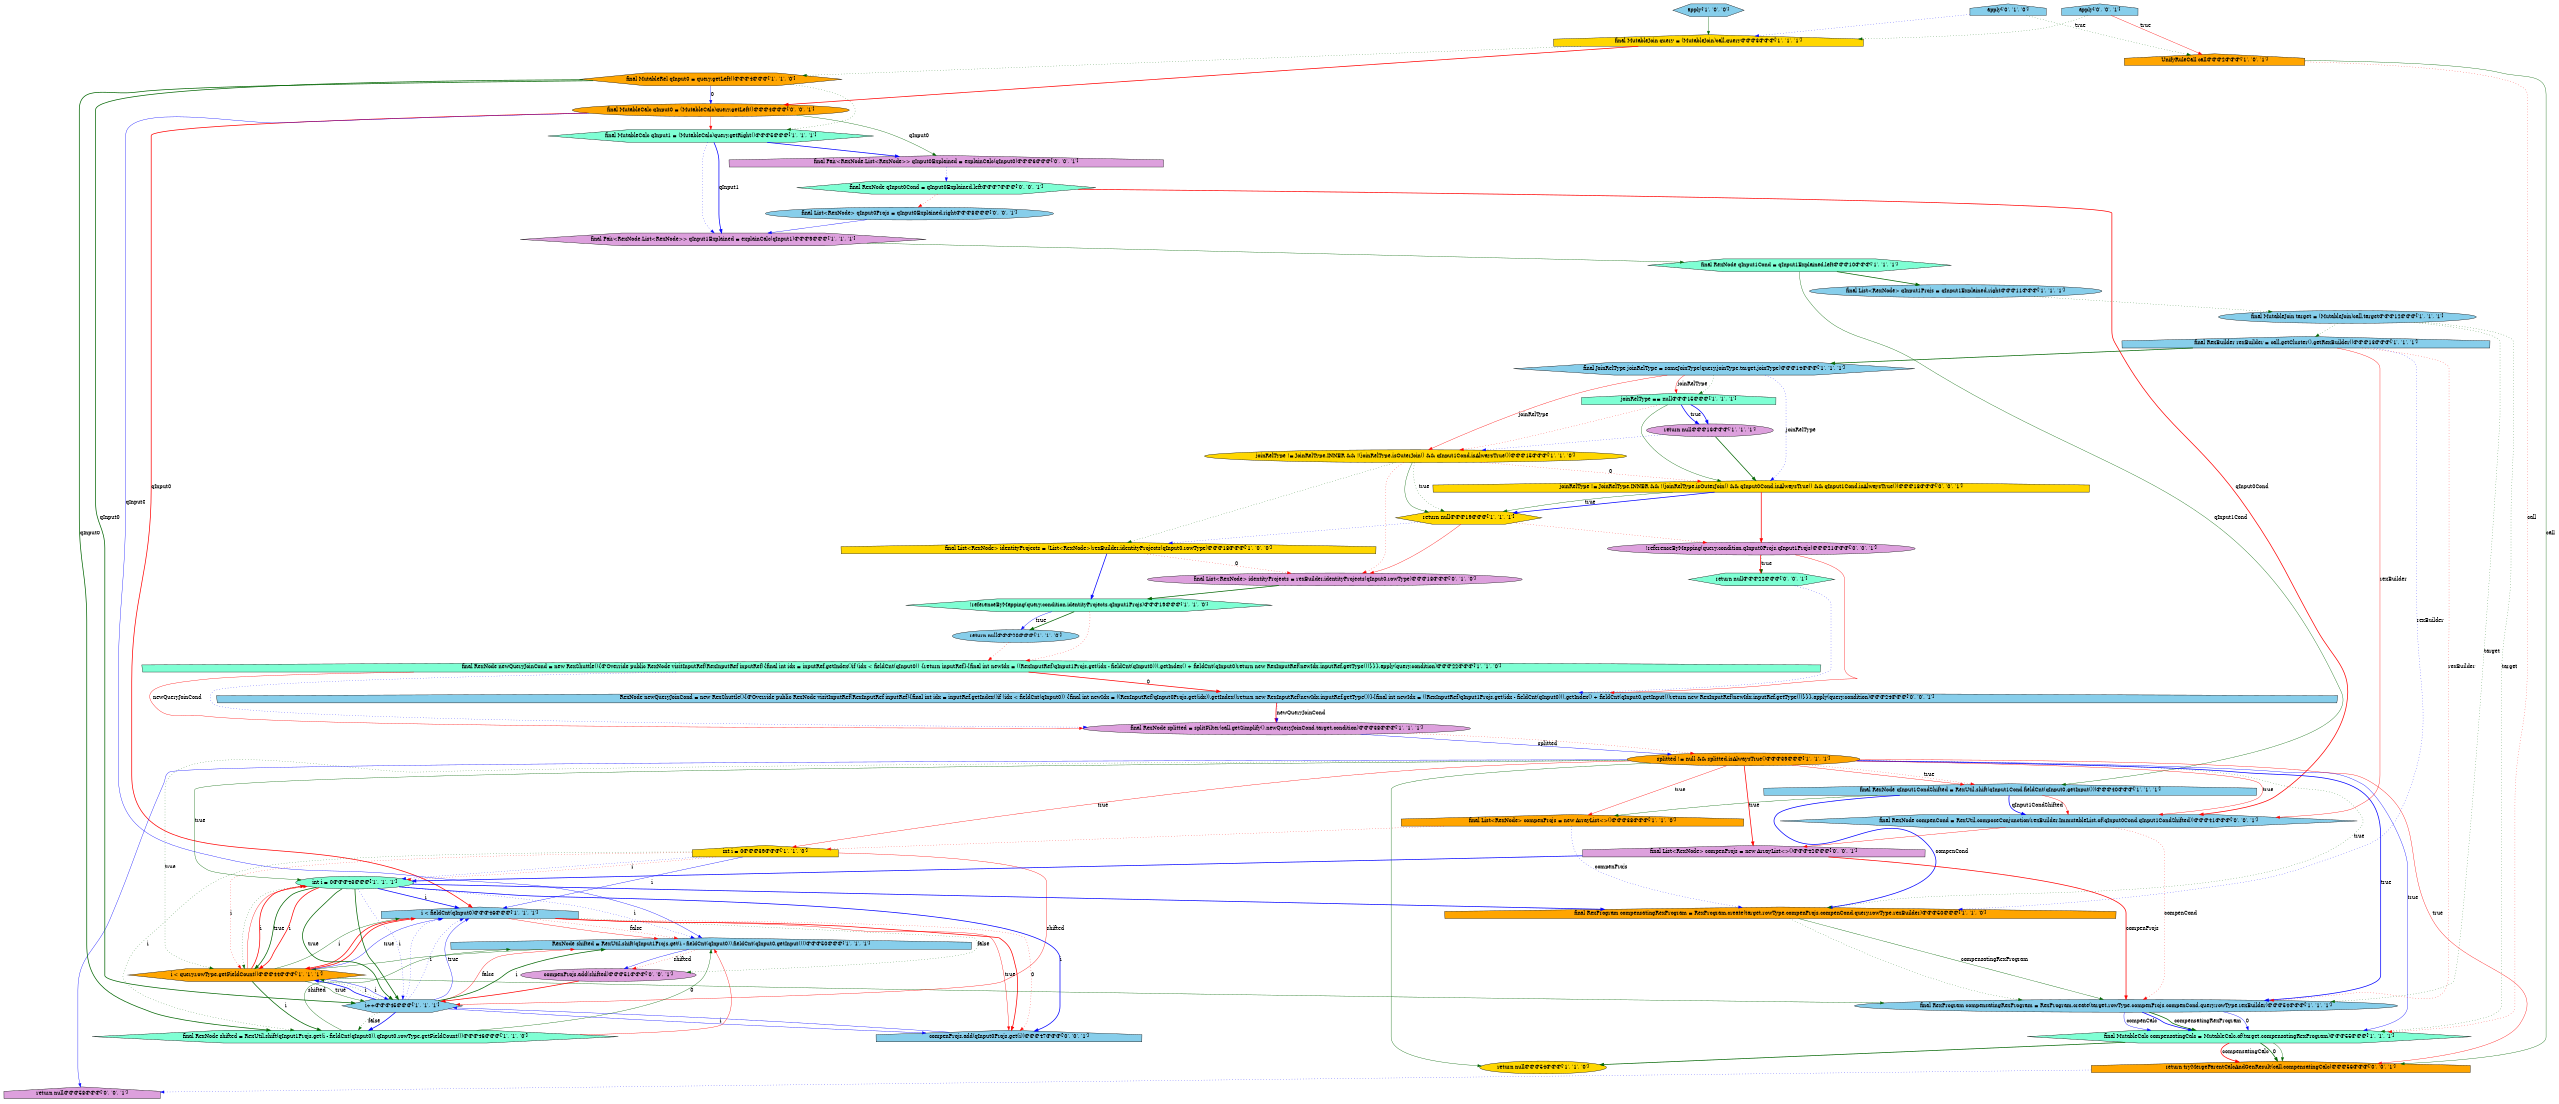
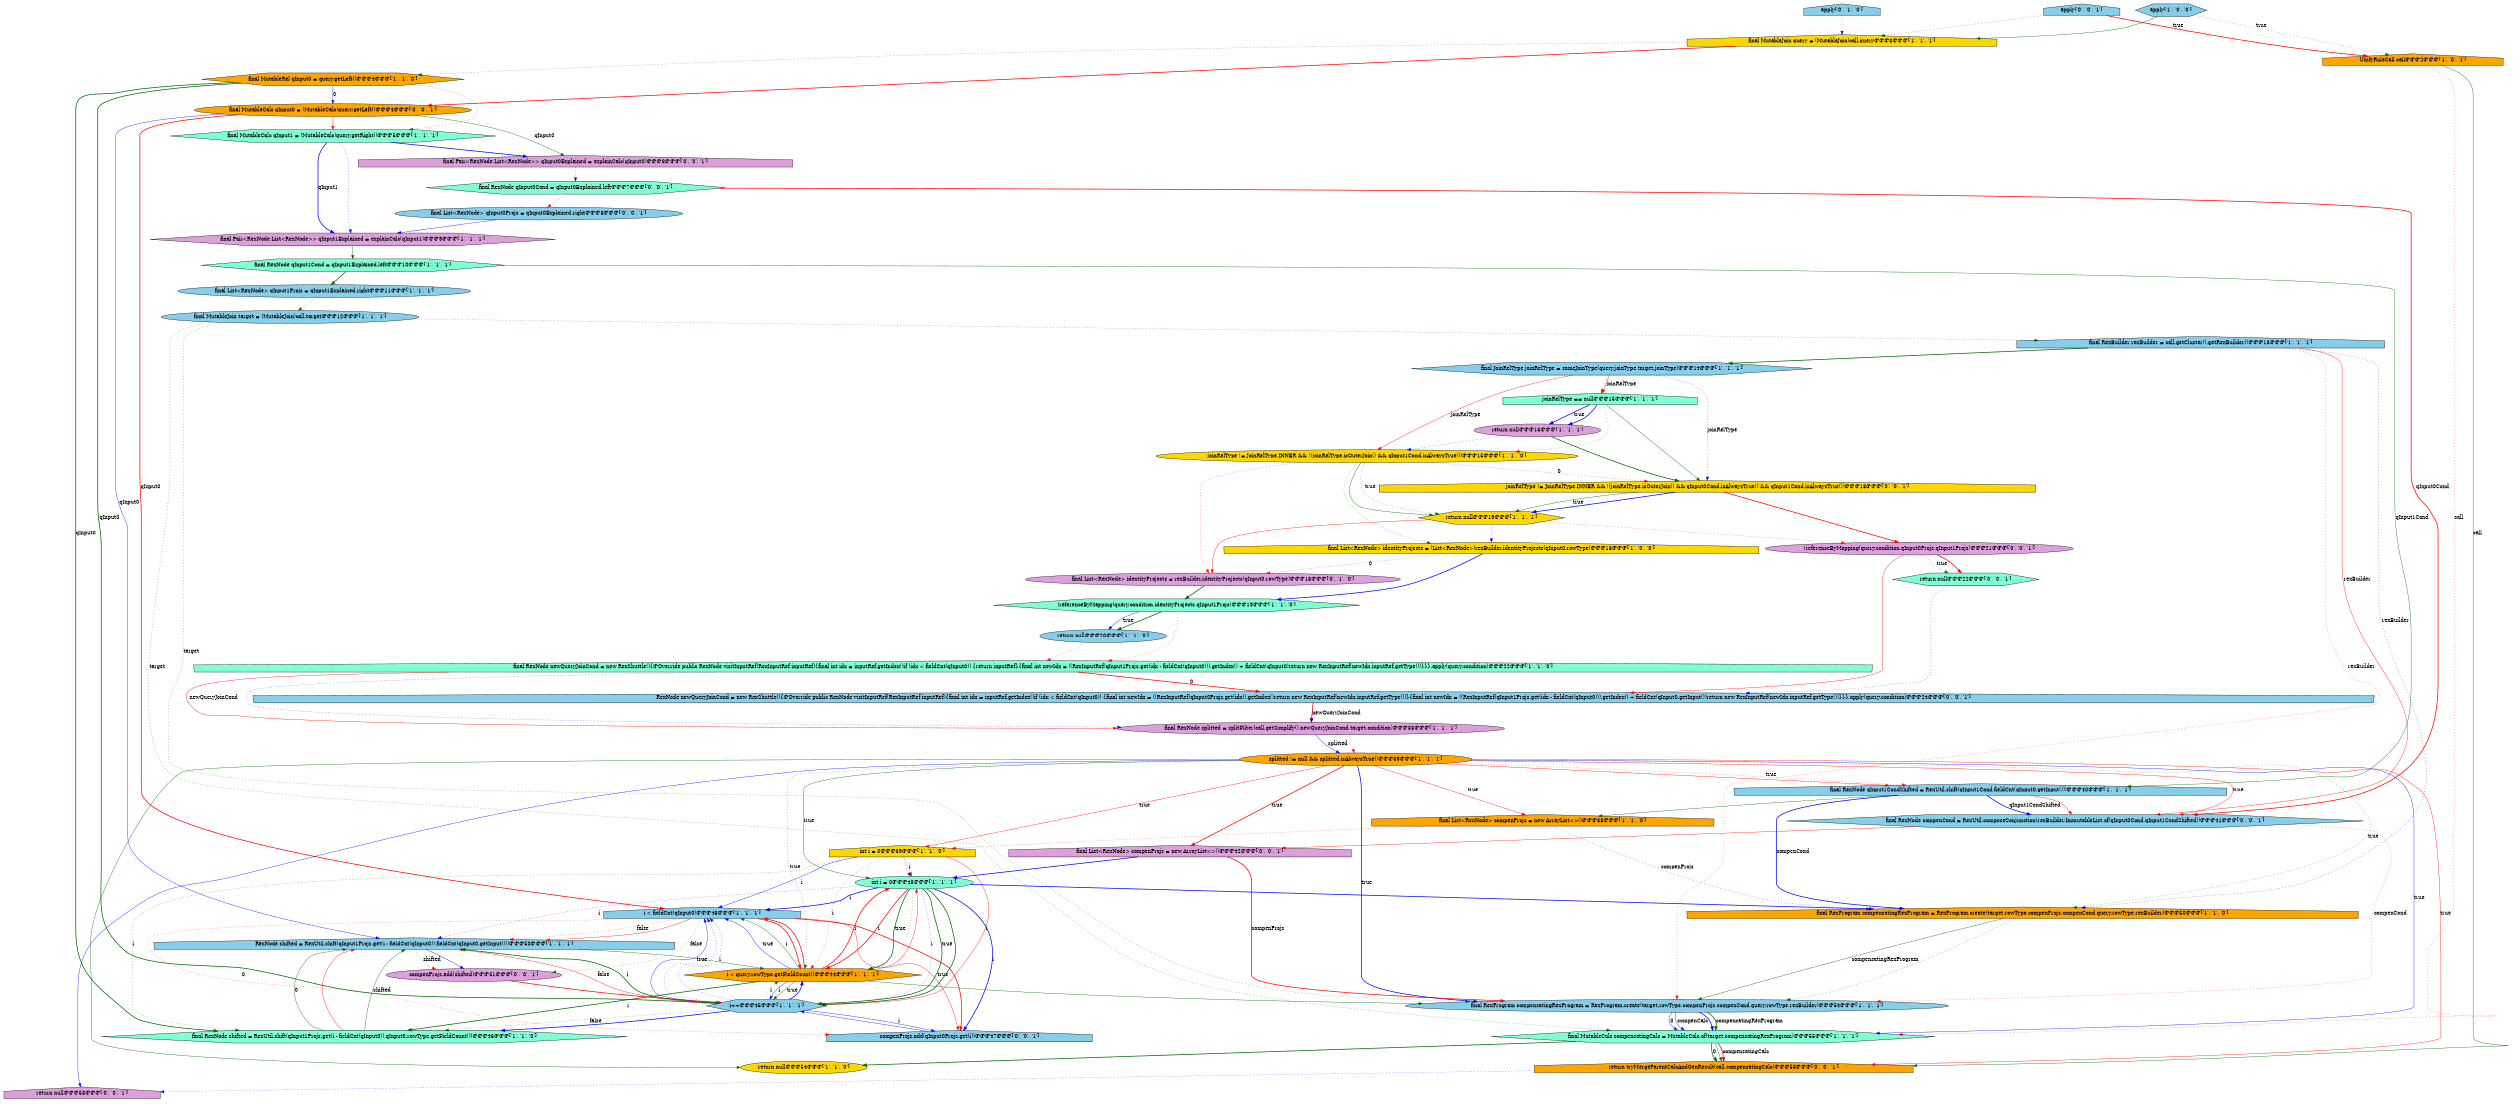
edge "apply['0', '0', '1']" -> "UnifyRuleCall call@@@2@@@['1', '0', '1']": style solid -> bold
edge "apply['0', '1', '0']" -> "UnifyRuleCall call@@@2@@@['1', '0', '1']": now "apply['1', '0', '0']" -> "UnifyRuleCall call@@@2@@@['1', '0', '1']"
edge "int i = 0@@@39@@@['1', '1', '0']" -> "i++@@@45@@@['1', '1', '1']": label "shifted" -> "i"
